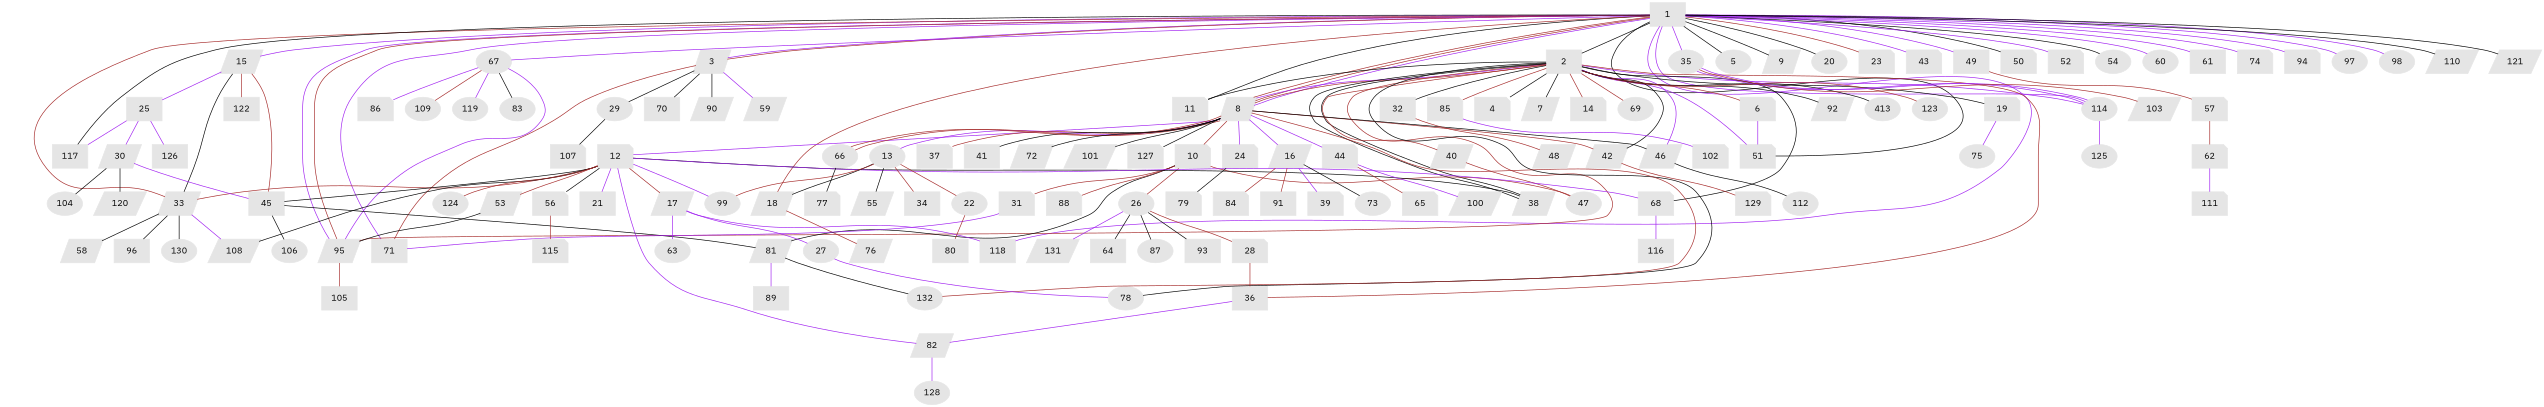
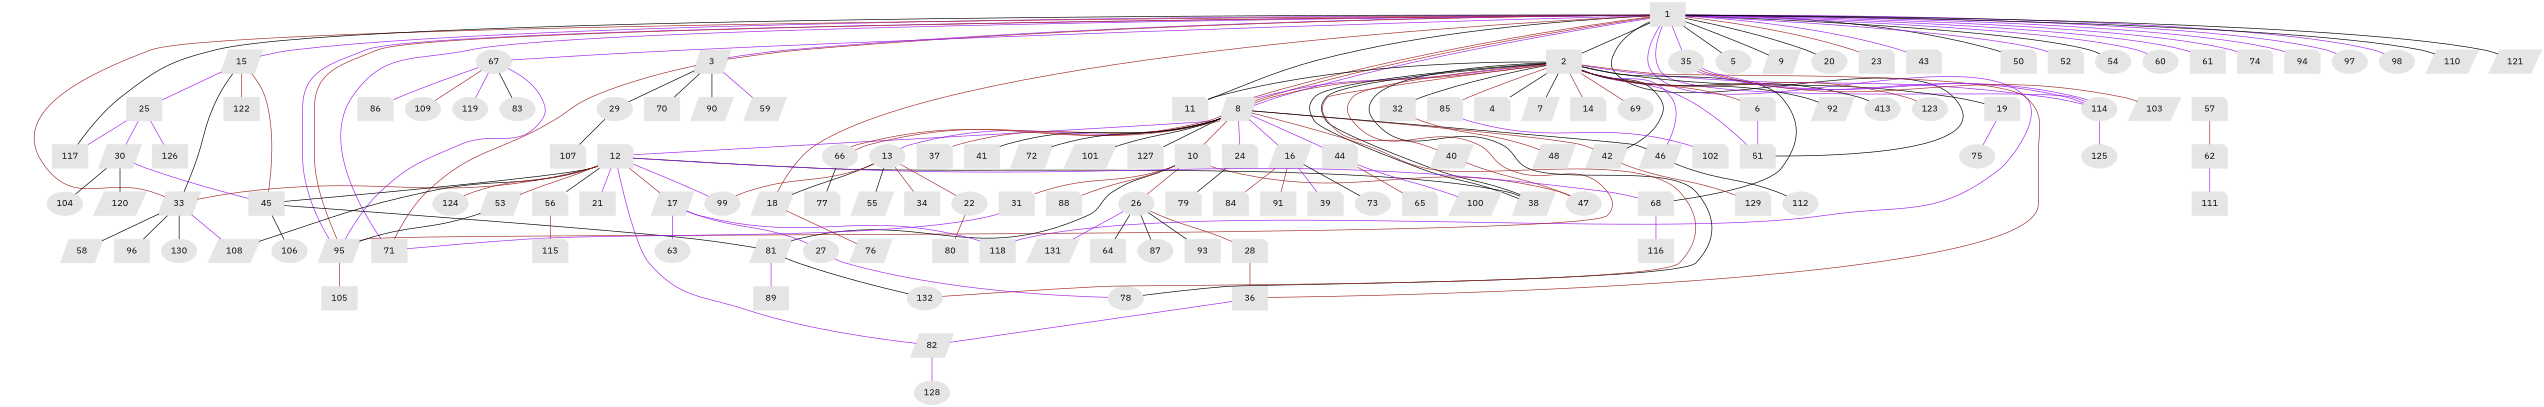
node "49": removed
